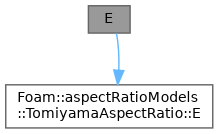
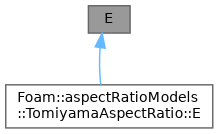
edge "E" -> "Foam::aspectRatioModels ::TomiyamaAspectRatio::E": reversed
